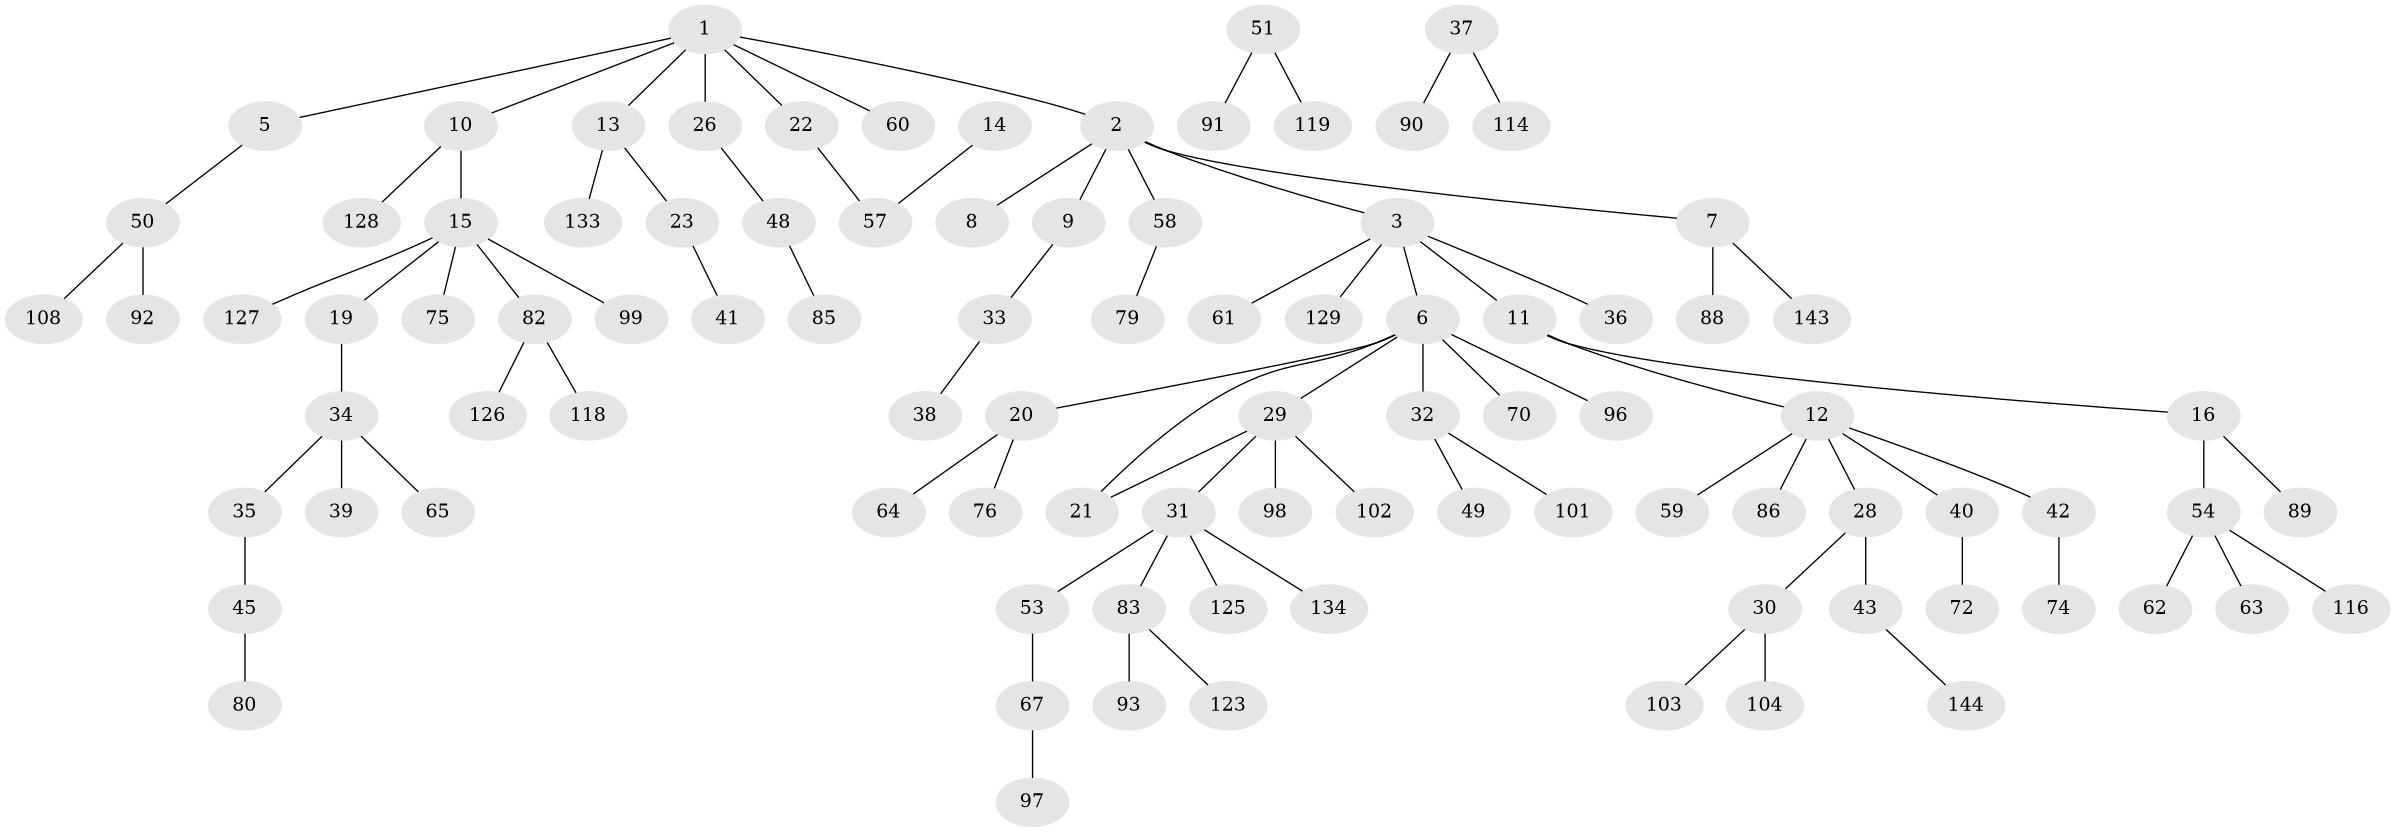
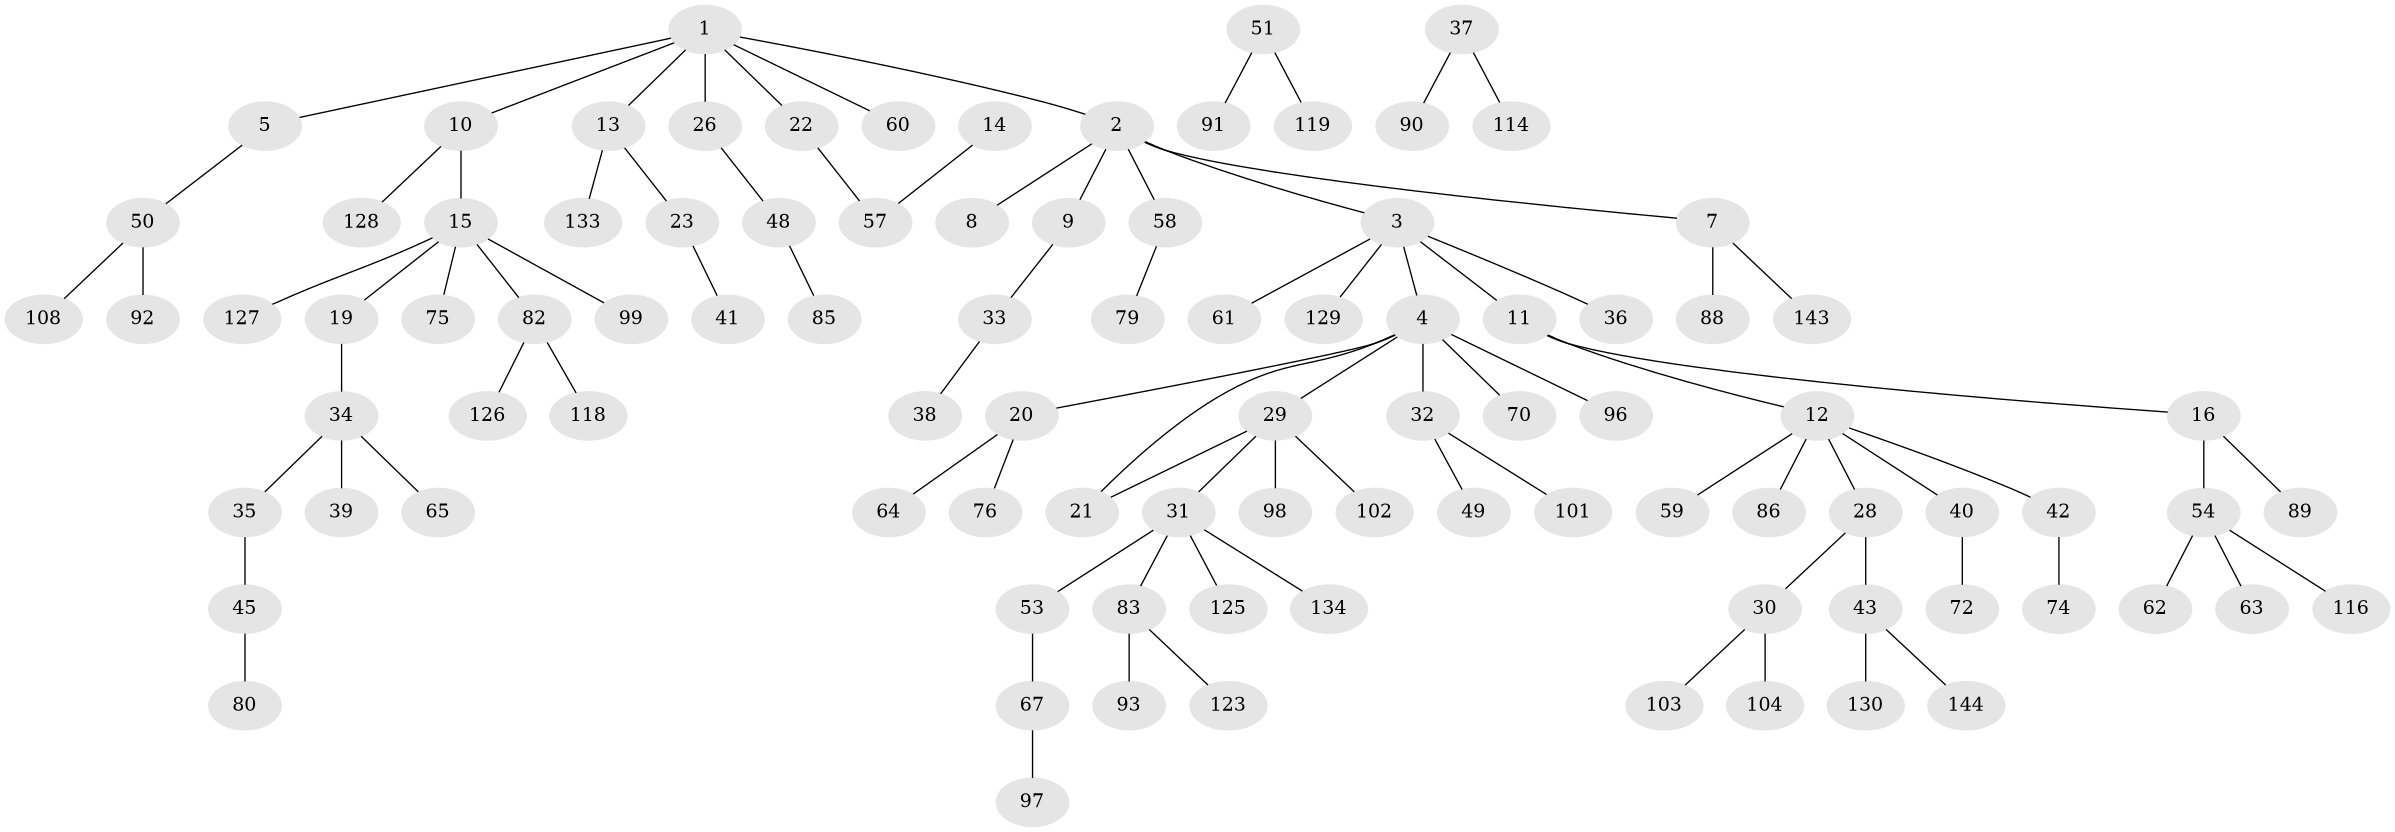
node "6": label "6" -> "4"
node "130": added
